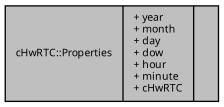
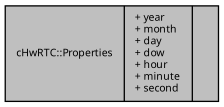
node "cHwRTC::Properties": text "+ cHwRTC" -> "+ second"
